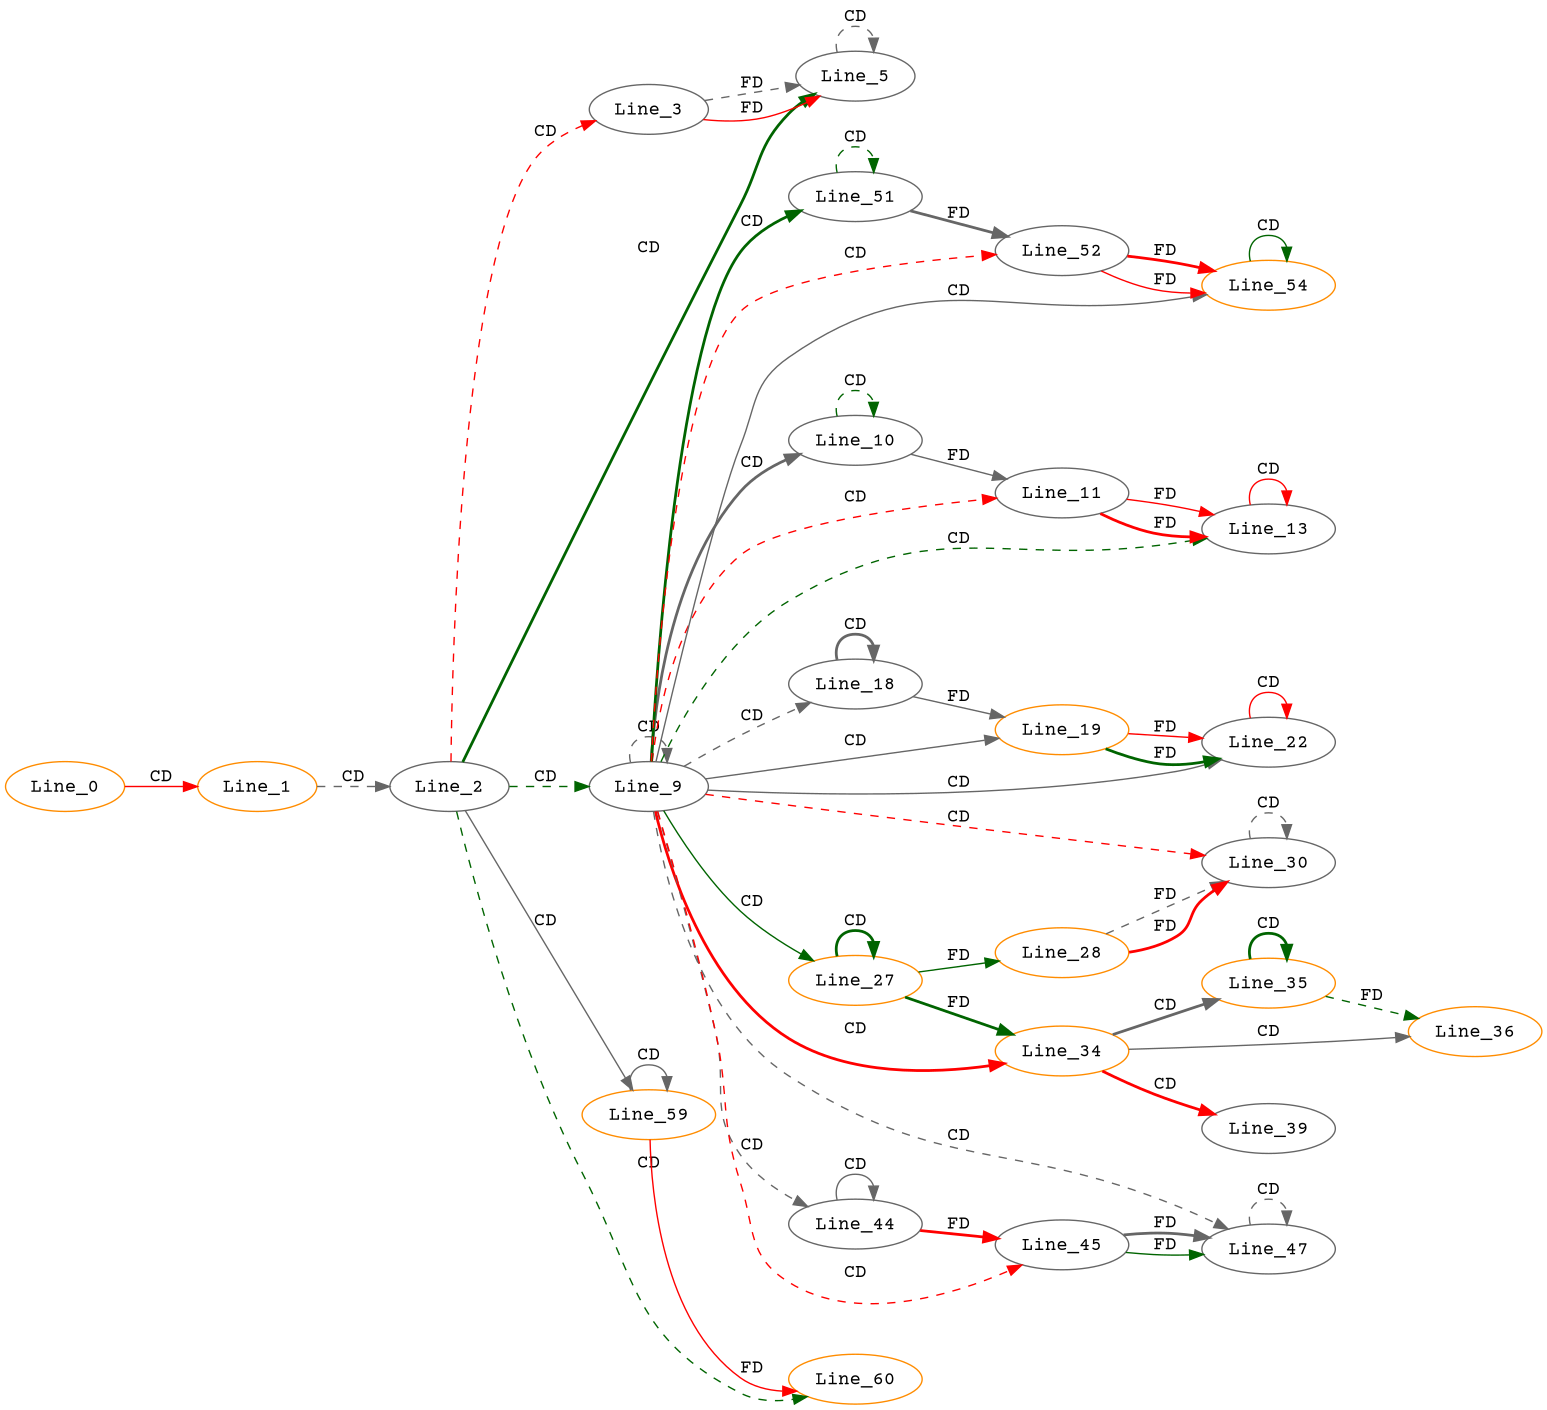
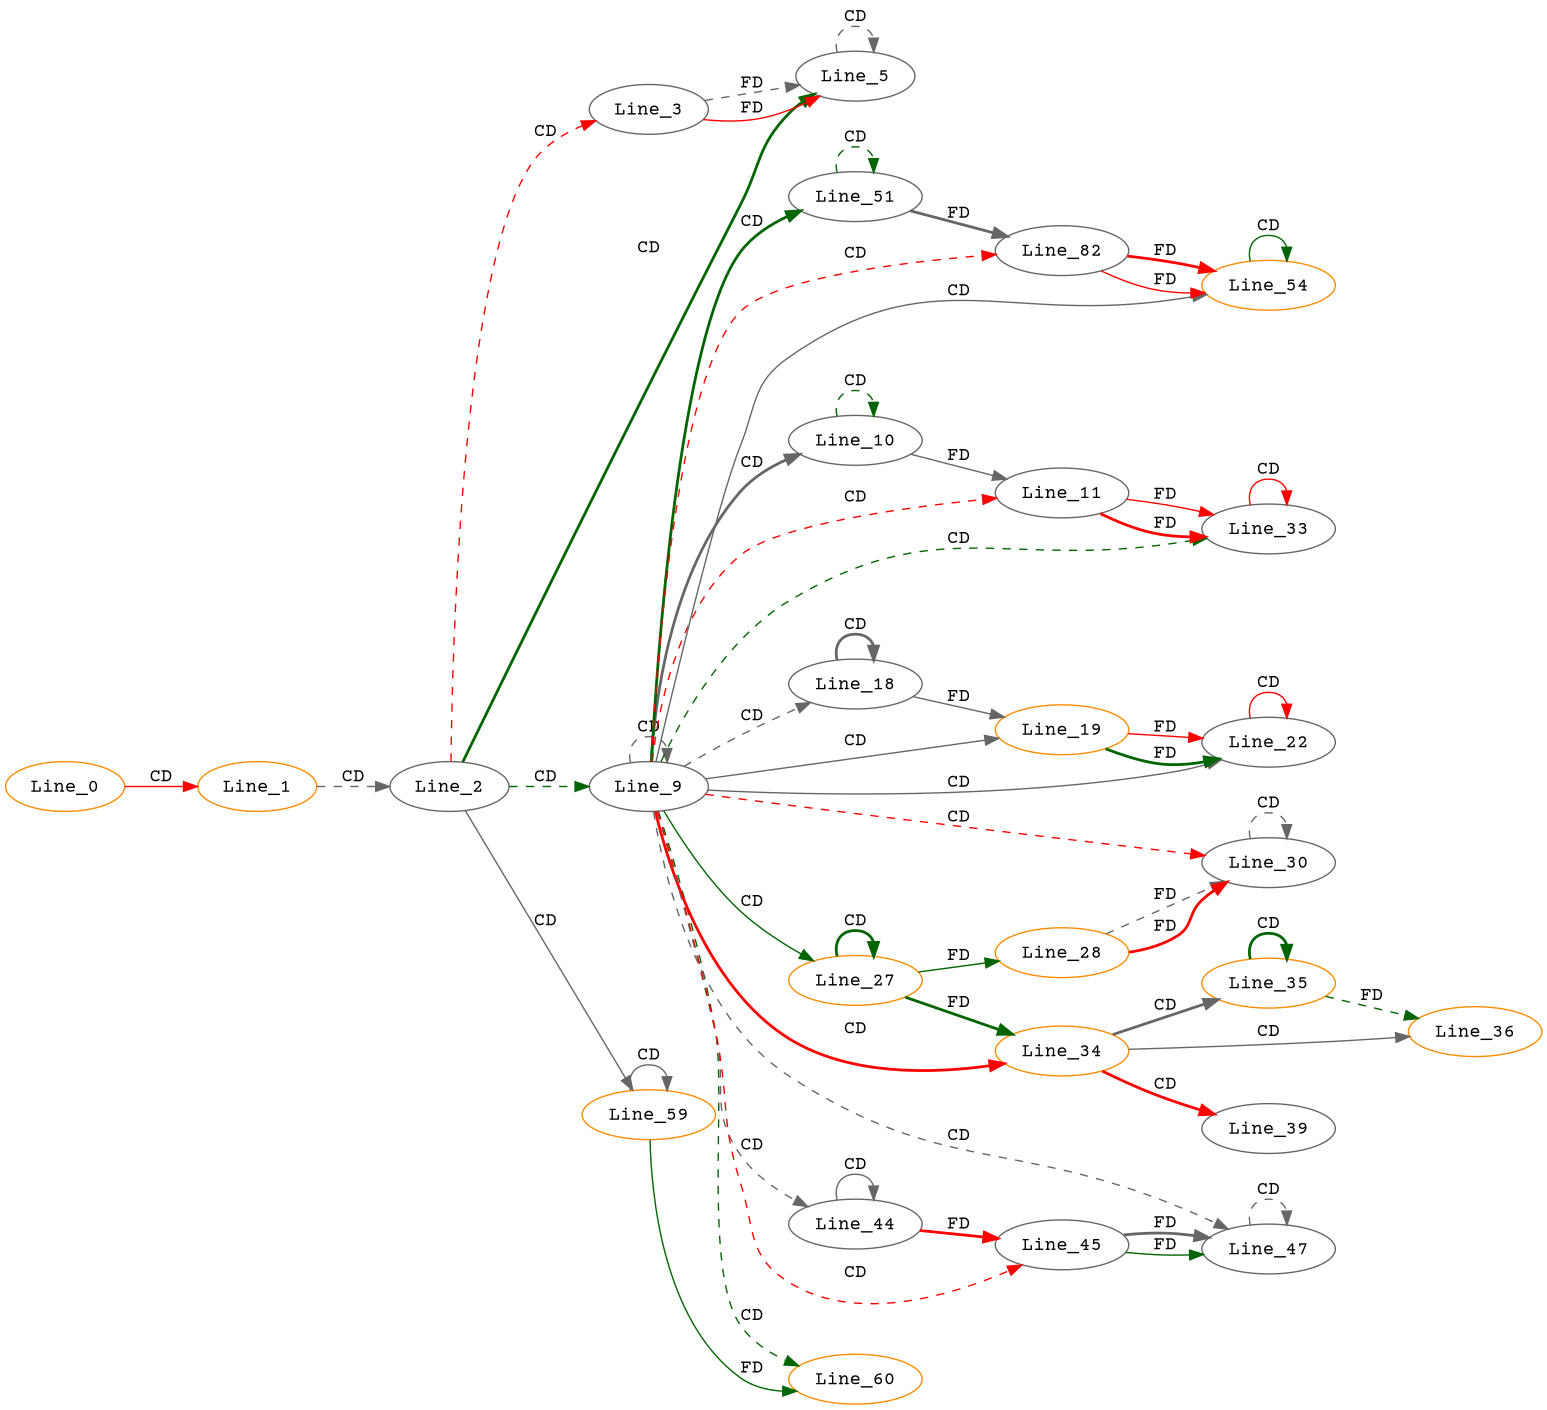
node "Line_52": label "Line_52" -> "Line_82"
node "Line_13": label "Line_13" -> "Line_33"
edge "Line_2" -> "Line_60": now "Line_9" -> "Line_60"
edge "Line_59" -> "Line_60": color red -> darkgreen
